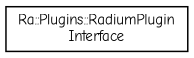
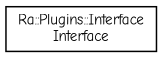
node "Ra::Plugins::RadiumPlugin Interface": label "Ra::Plugins::RadiumPlugin Interface" -> "Ra::Plugins::Interface Interface"
